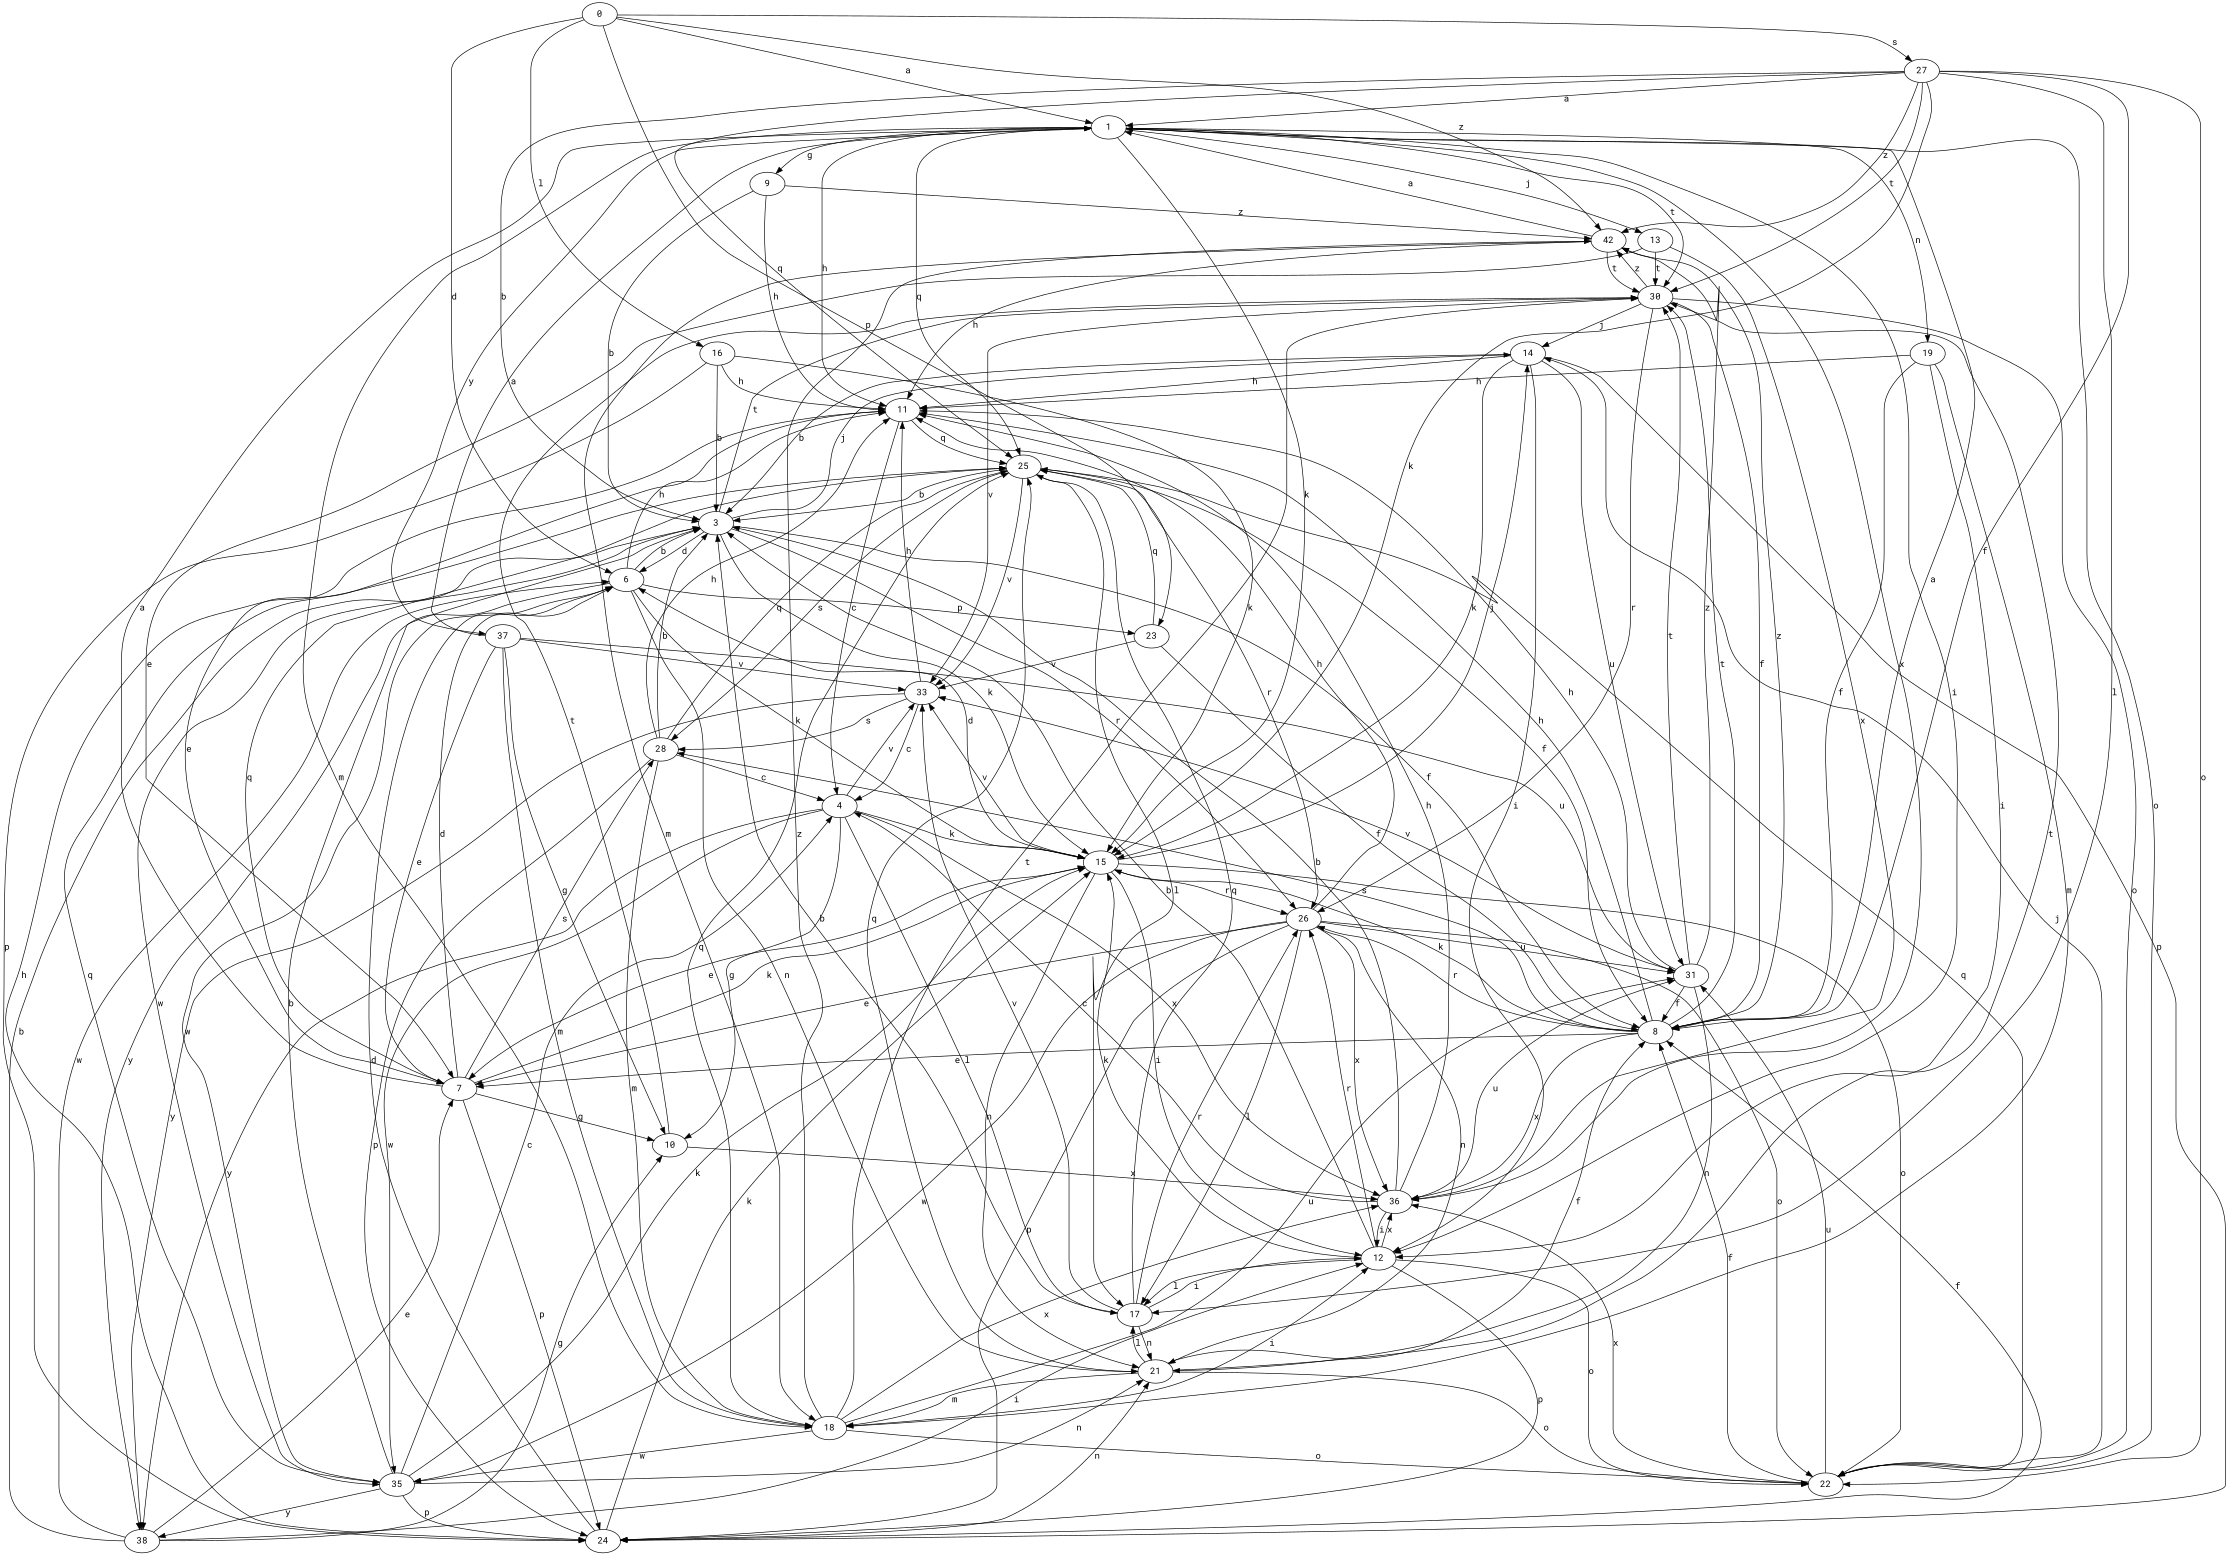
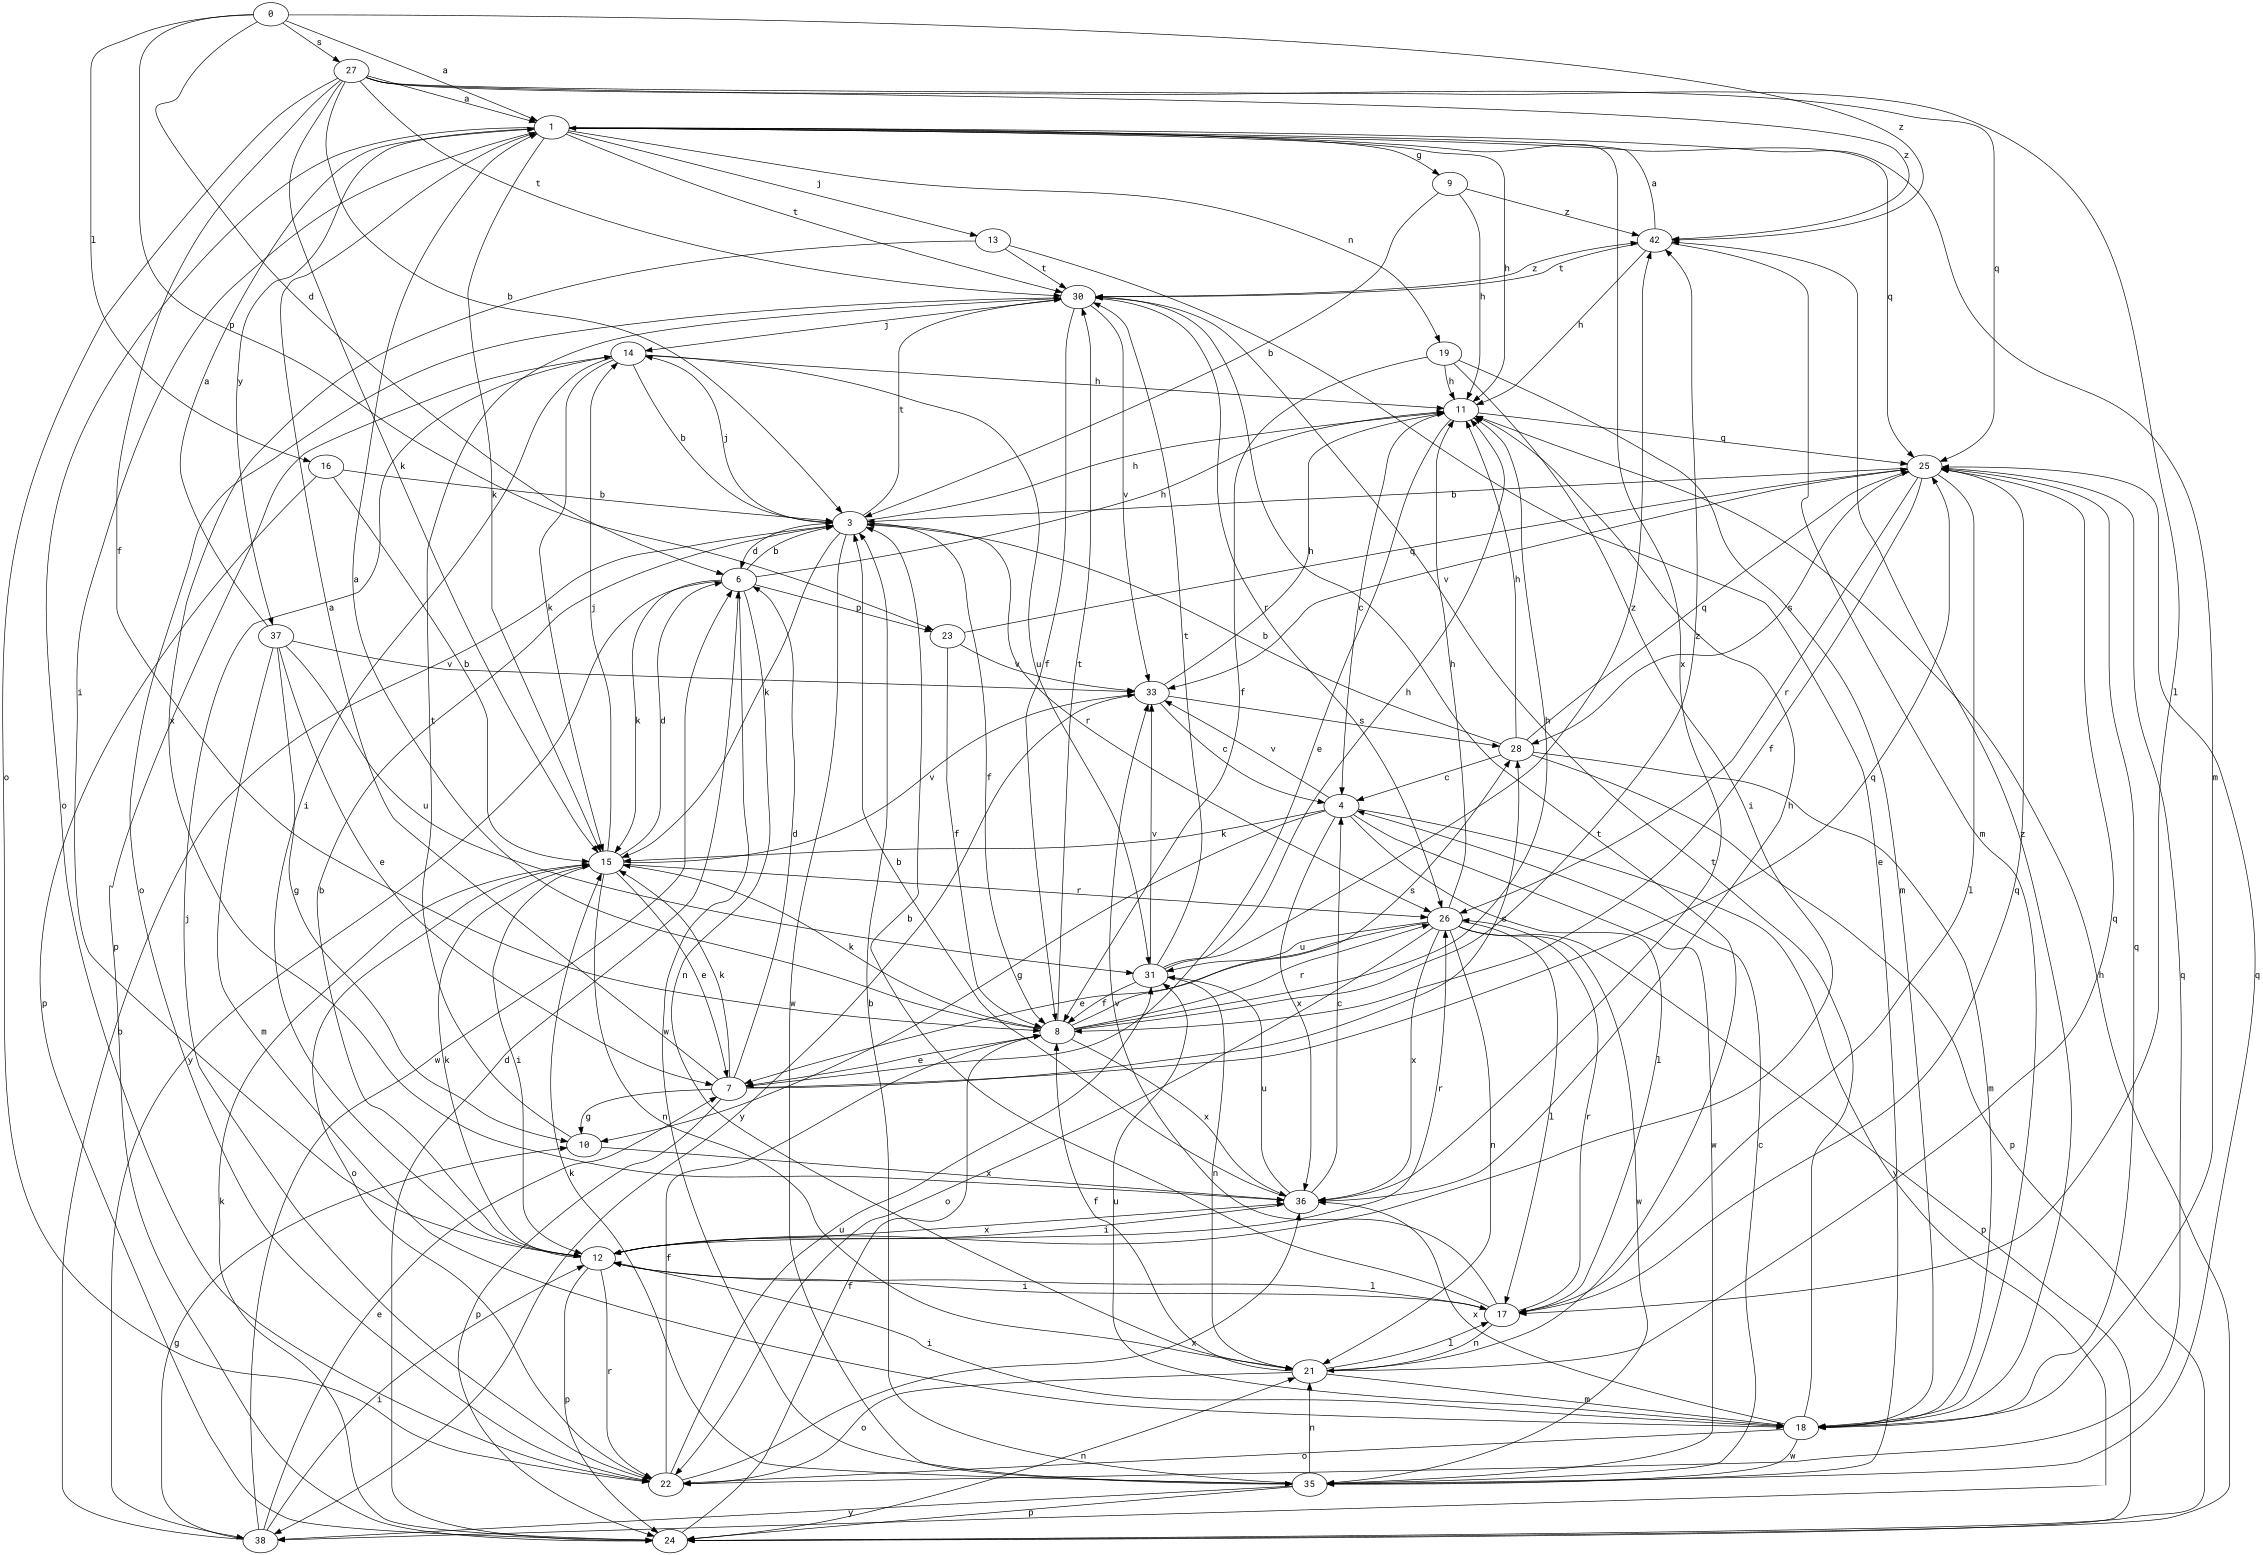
edge "13" -> "7": now "13" -> "35"
edge "16" -> "11": now "3" -> "11"
edge "16" -> "15": label "k" -> "b"
edge "12" -> "22": label "o" -> "r"
